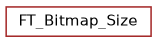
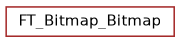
node "FT_Bitmap_Size": label "FT_Bitmap_Size" -> "FT_Bitmap_Bitmap"
